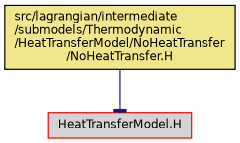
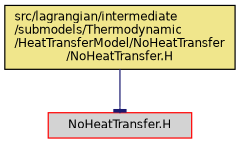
node "HeatTransferModel.H": label "HeatTransferModel.H" -> "NoHeatTransfer.H"
